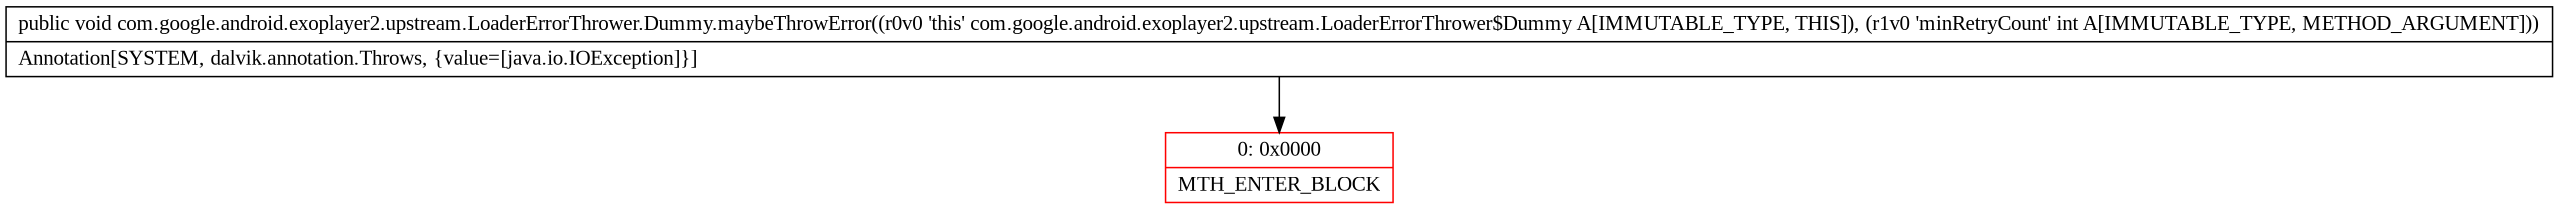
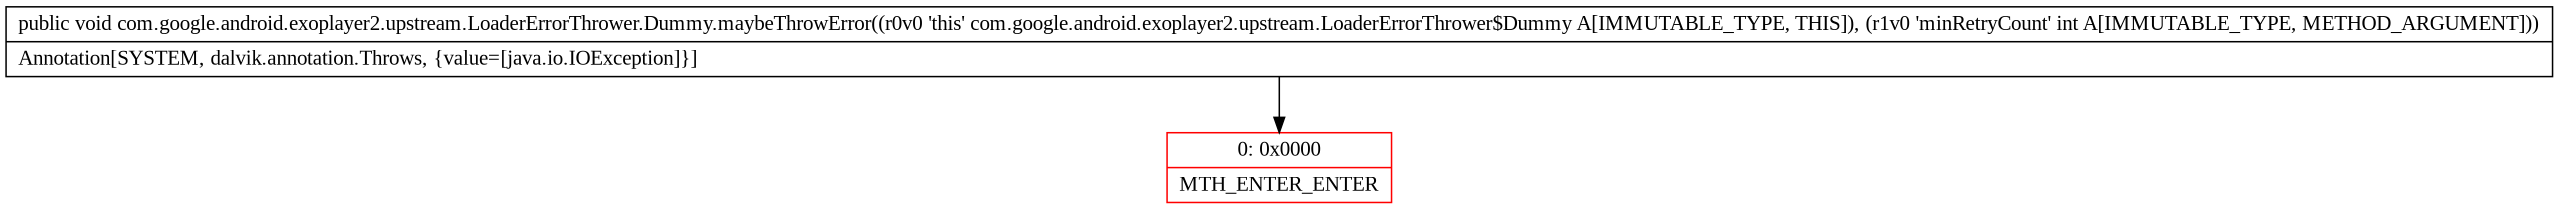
node "0: 0x0000": text "MTH_ENTER_BLOCK" -> "MTH_ENTER_ENTER"
